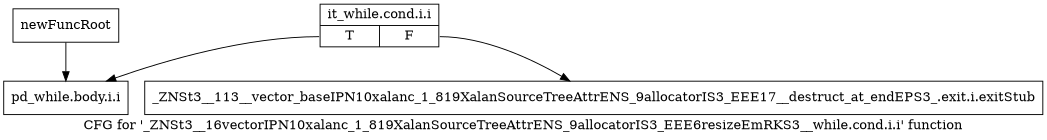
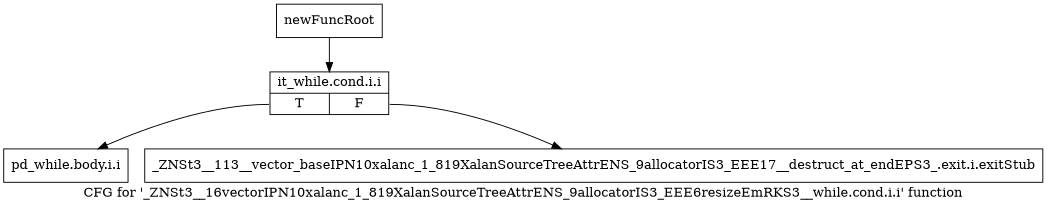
edge "newFuncRoot" -> "pd_while.body.i.i": now "newFuncRoot" -> "it_while.cond.i.i"
